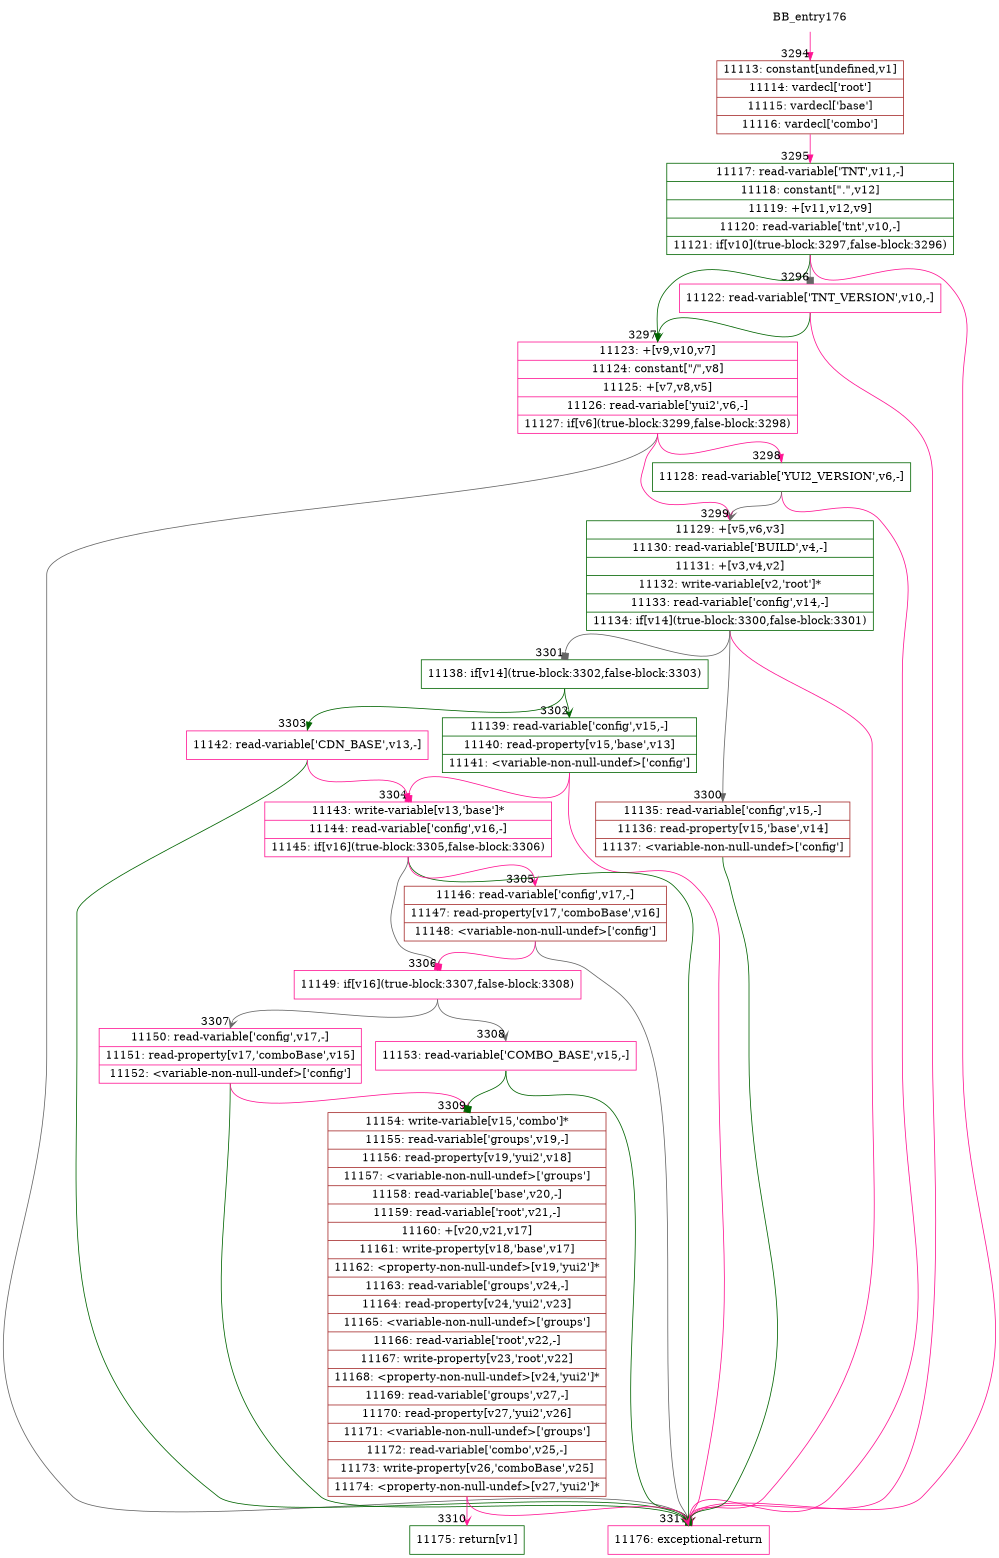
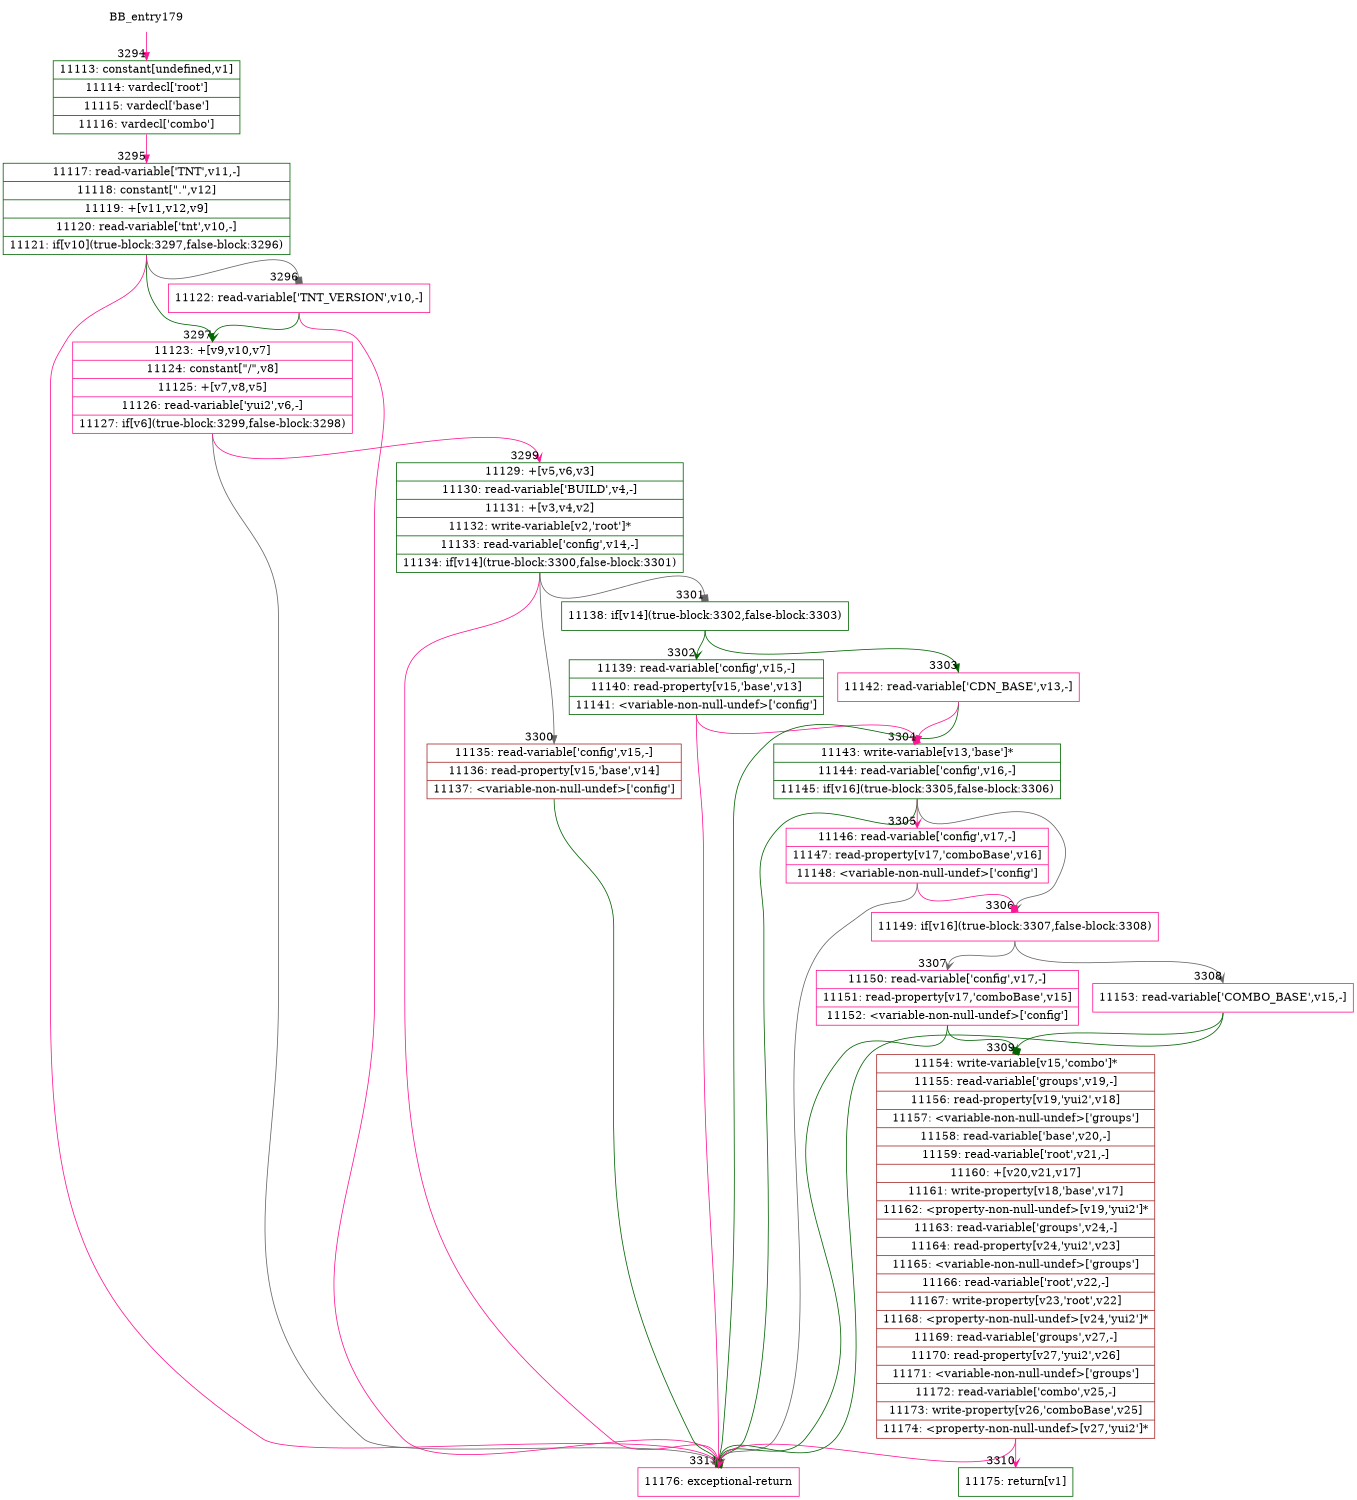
node "BB_entry176": label "BB_entry176" -> "BB_entry179"
node "11113: constant[undefined,v1]": color brown -> darkgreen
node "11128: read-variable['YUI2_VERSION',v6,-]": removed
node "11143: write-variable[v13,'base']*": color deeppink -> darkgreen
node "11146: read-variable['config',v17,-]": color brown -> deeppink
edge "11150: read-variable['config',v17,-]" -> "11154: write-variable[v15,'combo']*": color deeppink -> darkgreen
edge "11142: read-variable['CDN_BASE',v13,-]" -> "11176: exceptional-return": arrowhead vee -> normal
